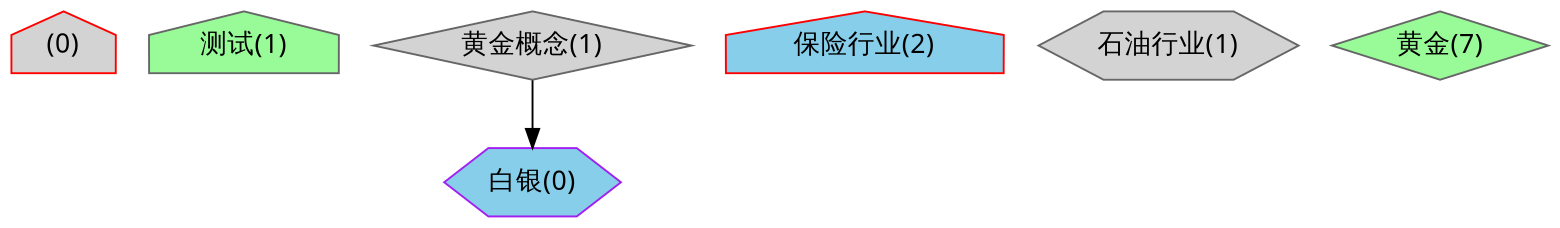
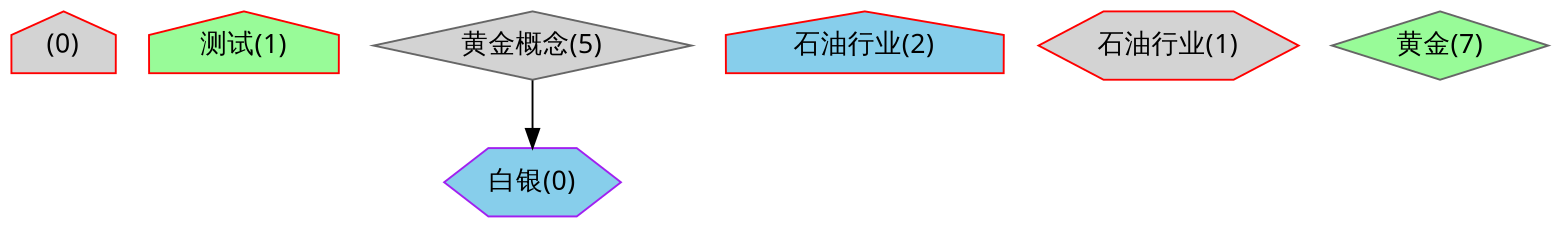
node "测试(1)": color gray40 -> red
node "黄金概念(1)": label "黄金概念(1)" -> "黄金概念(5)"
node "保险行业(2)": label "保险行业(2)" -> "石油行业(2)"
node "石油行业(1)": color gray40 -> red
